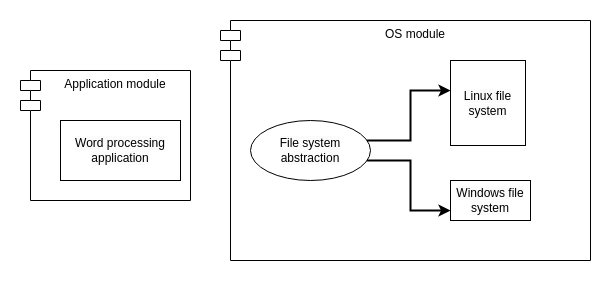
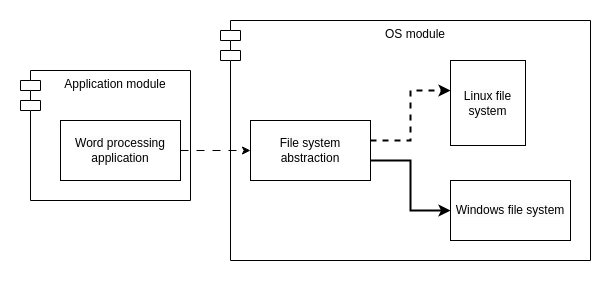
edge "File system abstraction" -> "Linux file system": style solid -> dashed
edge "Word processing application" -> "File system abstraction": added
node "File system abstraction": shape ellipse -> rectangle
node "Windows file system": size 80x40 -> 120x60
